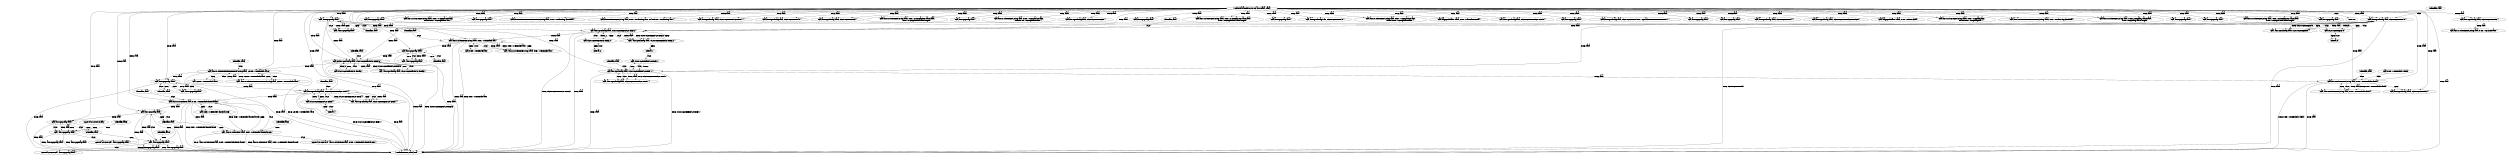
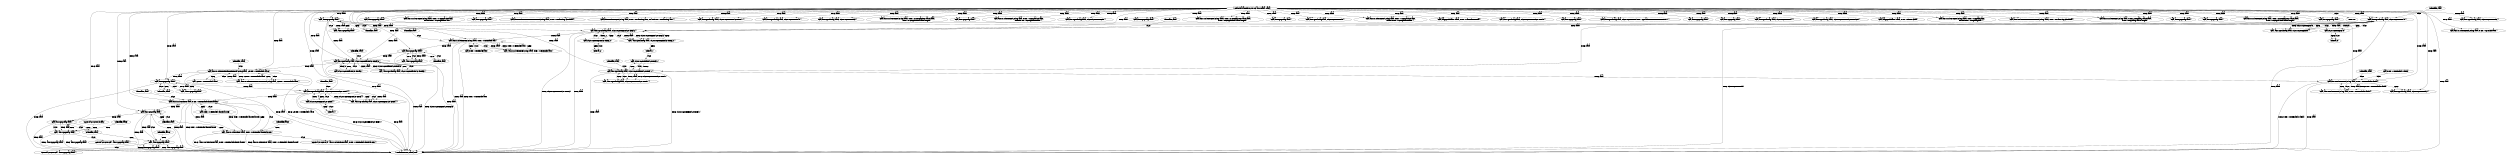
node "(Call,asn1_push_tag(rule, ASN1_CONTEXT(8)))": label "(Call,asn1_push_tag(rule, ASN1_CONTEXT(8)))" -> "(Call,asn1_push_tag(data, ASN1_CONTEXT(8)))"
edge "(Call,asn1_push_tag(data, ASN1_CONTEXT(6)))" -> "(Call,asn1_write_LDAPString(data, tree->u.present.attr))": now "(MethodParameterIn,struct asn1_data *data)" -> "(Call,asn1_write_LDAPString(data, tree->u.present.attr))"
node "(Call,strlen1_push_tag(data, ASN1_CONTEXT_SIMPLE(3)))": label "(Call,strlen1_push_tag(data, ASN1_CONTEXT_SIMPLE(3)))" -> "(Call,asn1_push_tag(data, ASN1_CONTEXT_SIMPLE(3)))"
